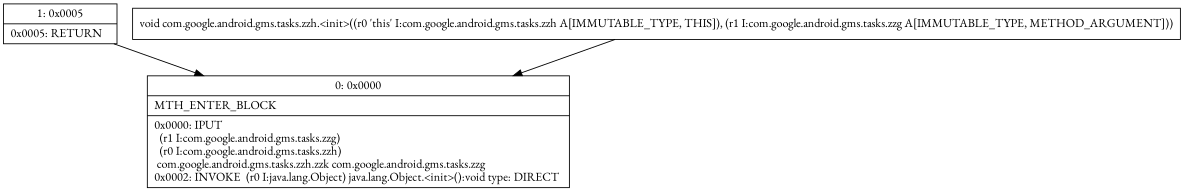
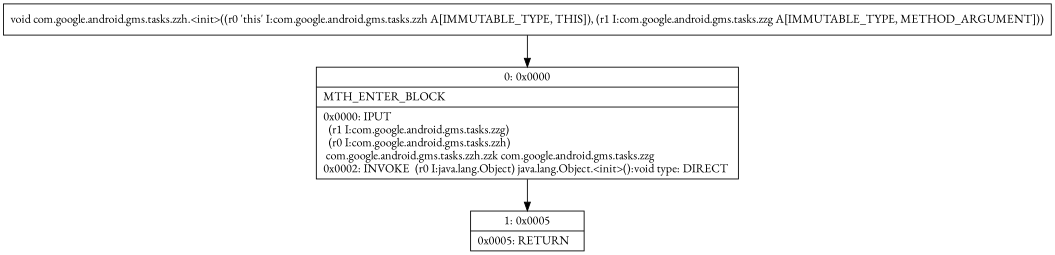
edge "1: 0x0005" -> "0: 0x0000": reversed
